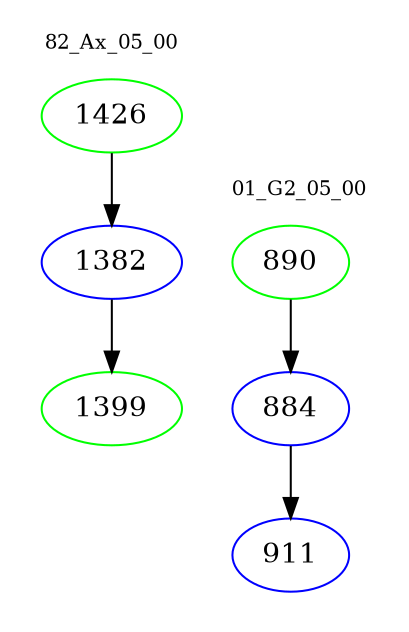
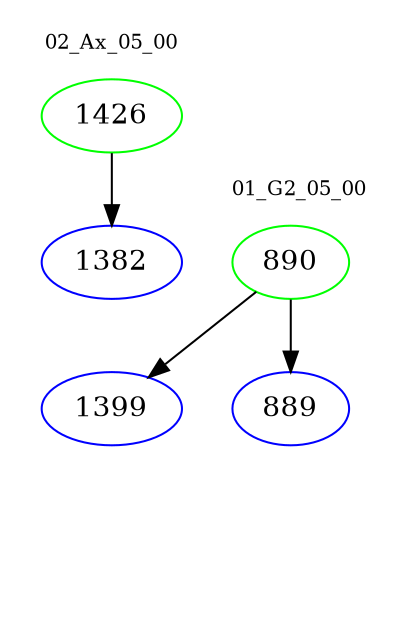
cluster "82_Ax_05_00": label "82_Ax_05_00" -> "02_Ax_05_00"
edge "1382" -> "1399": now "890" -> "1399"
node "1399": color green -> blue
node "884": label "884" -> "889"
node "911": removed
